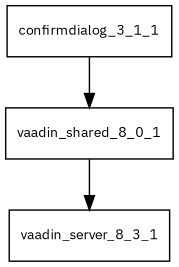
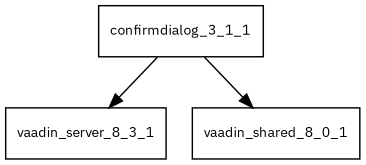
edge "vaadin_shared_8_0_1" -> "vaadin_server_8_3_1": now "confirmdialog_3_1_1" -> "vaadin_server_8_3_1"
